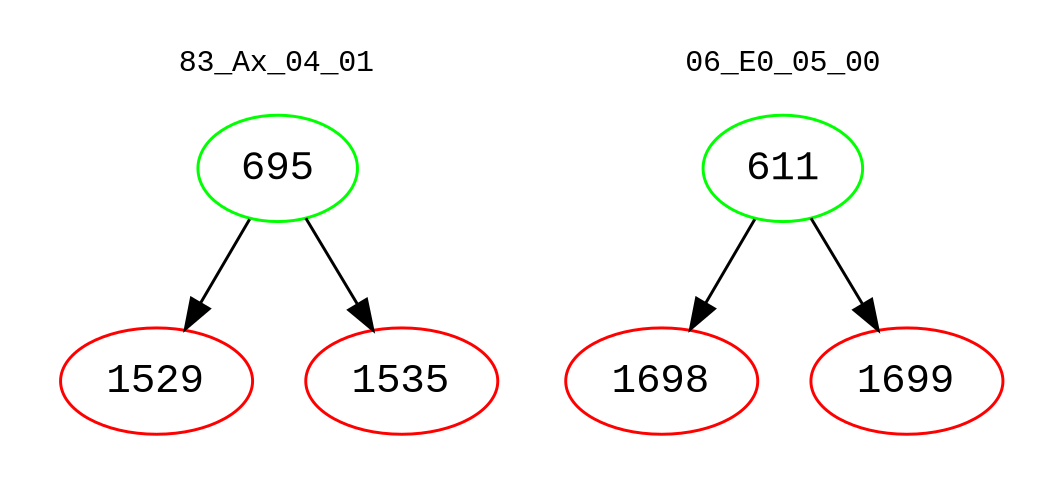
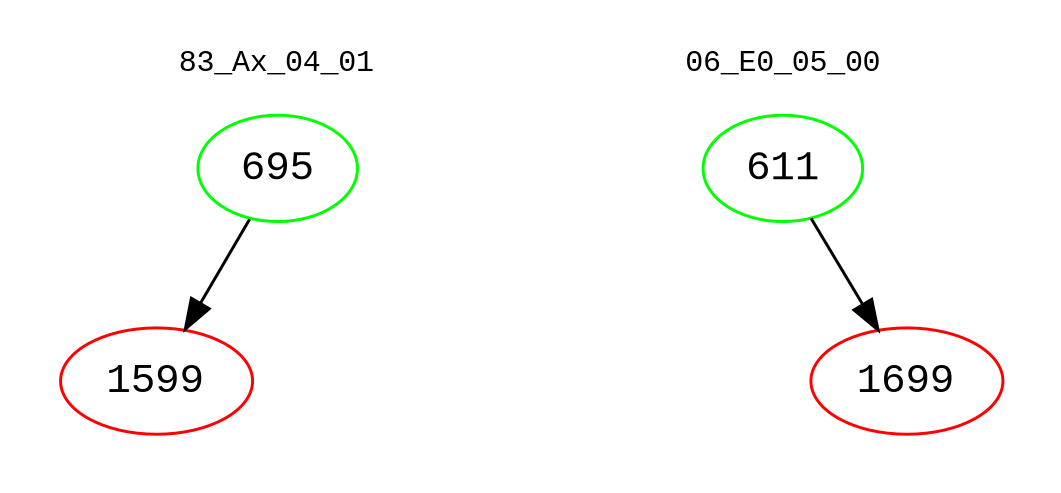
node "1529": label "1529" -> "1599"
node "1535": removed
node "1698": removed
